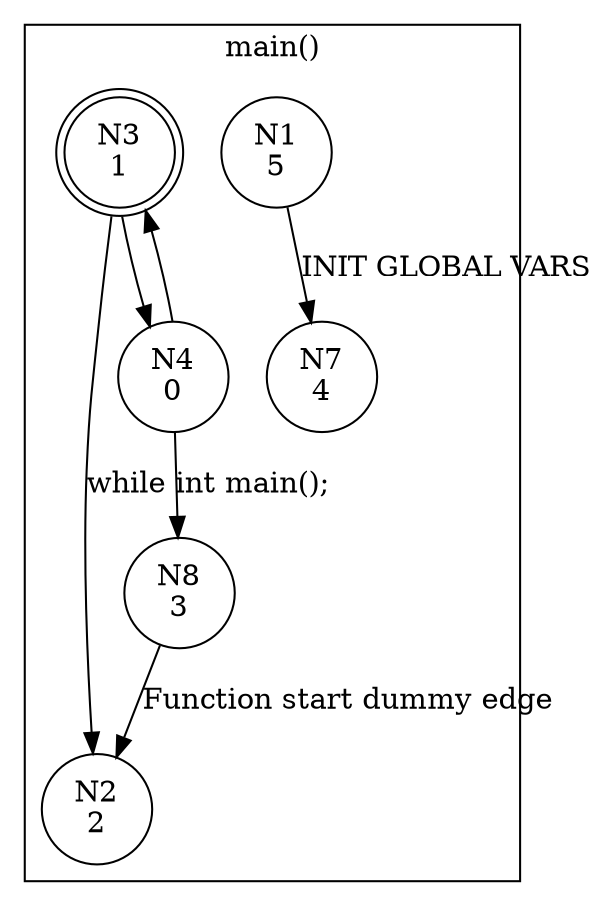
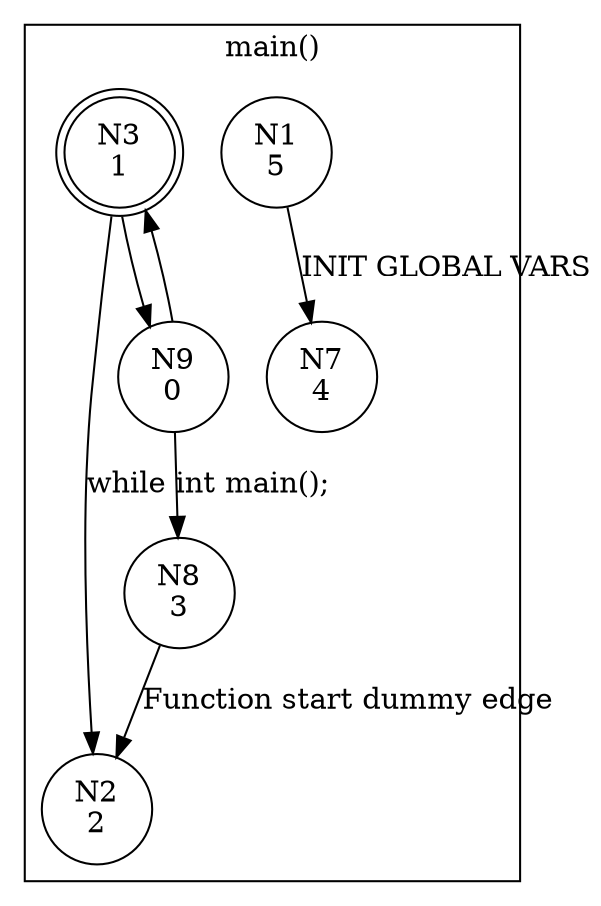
node "N4 0": label "N4 0" -> "N9 0"
